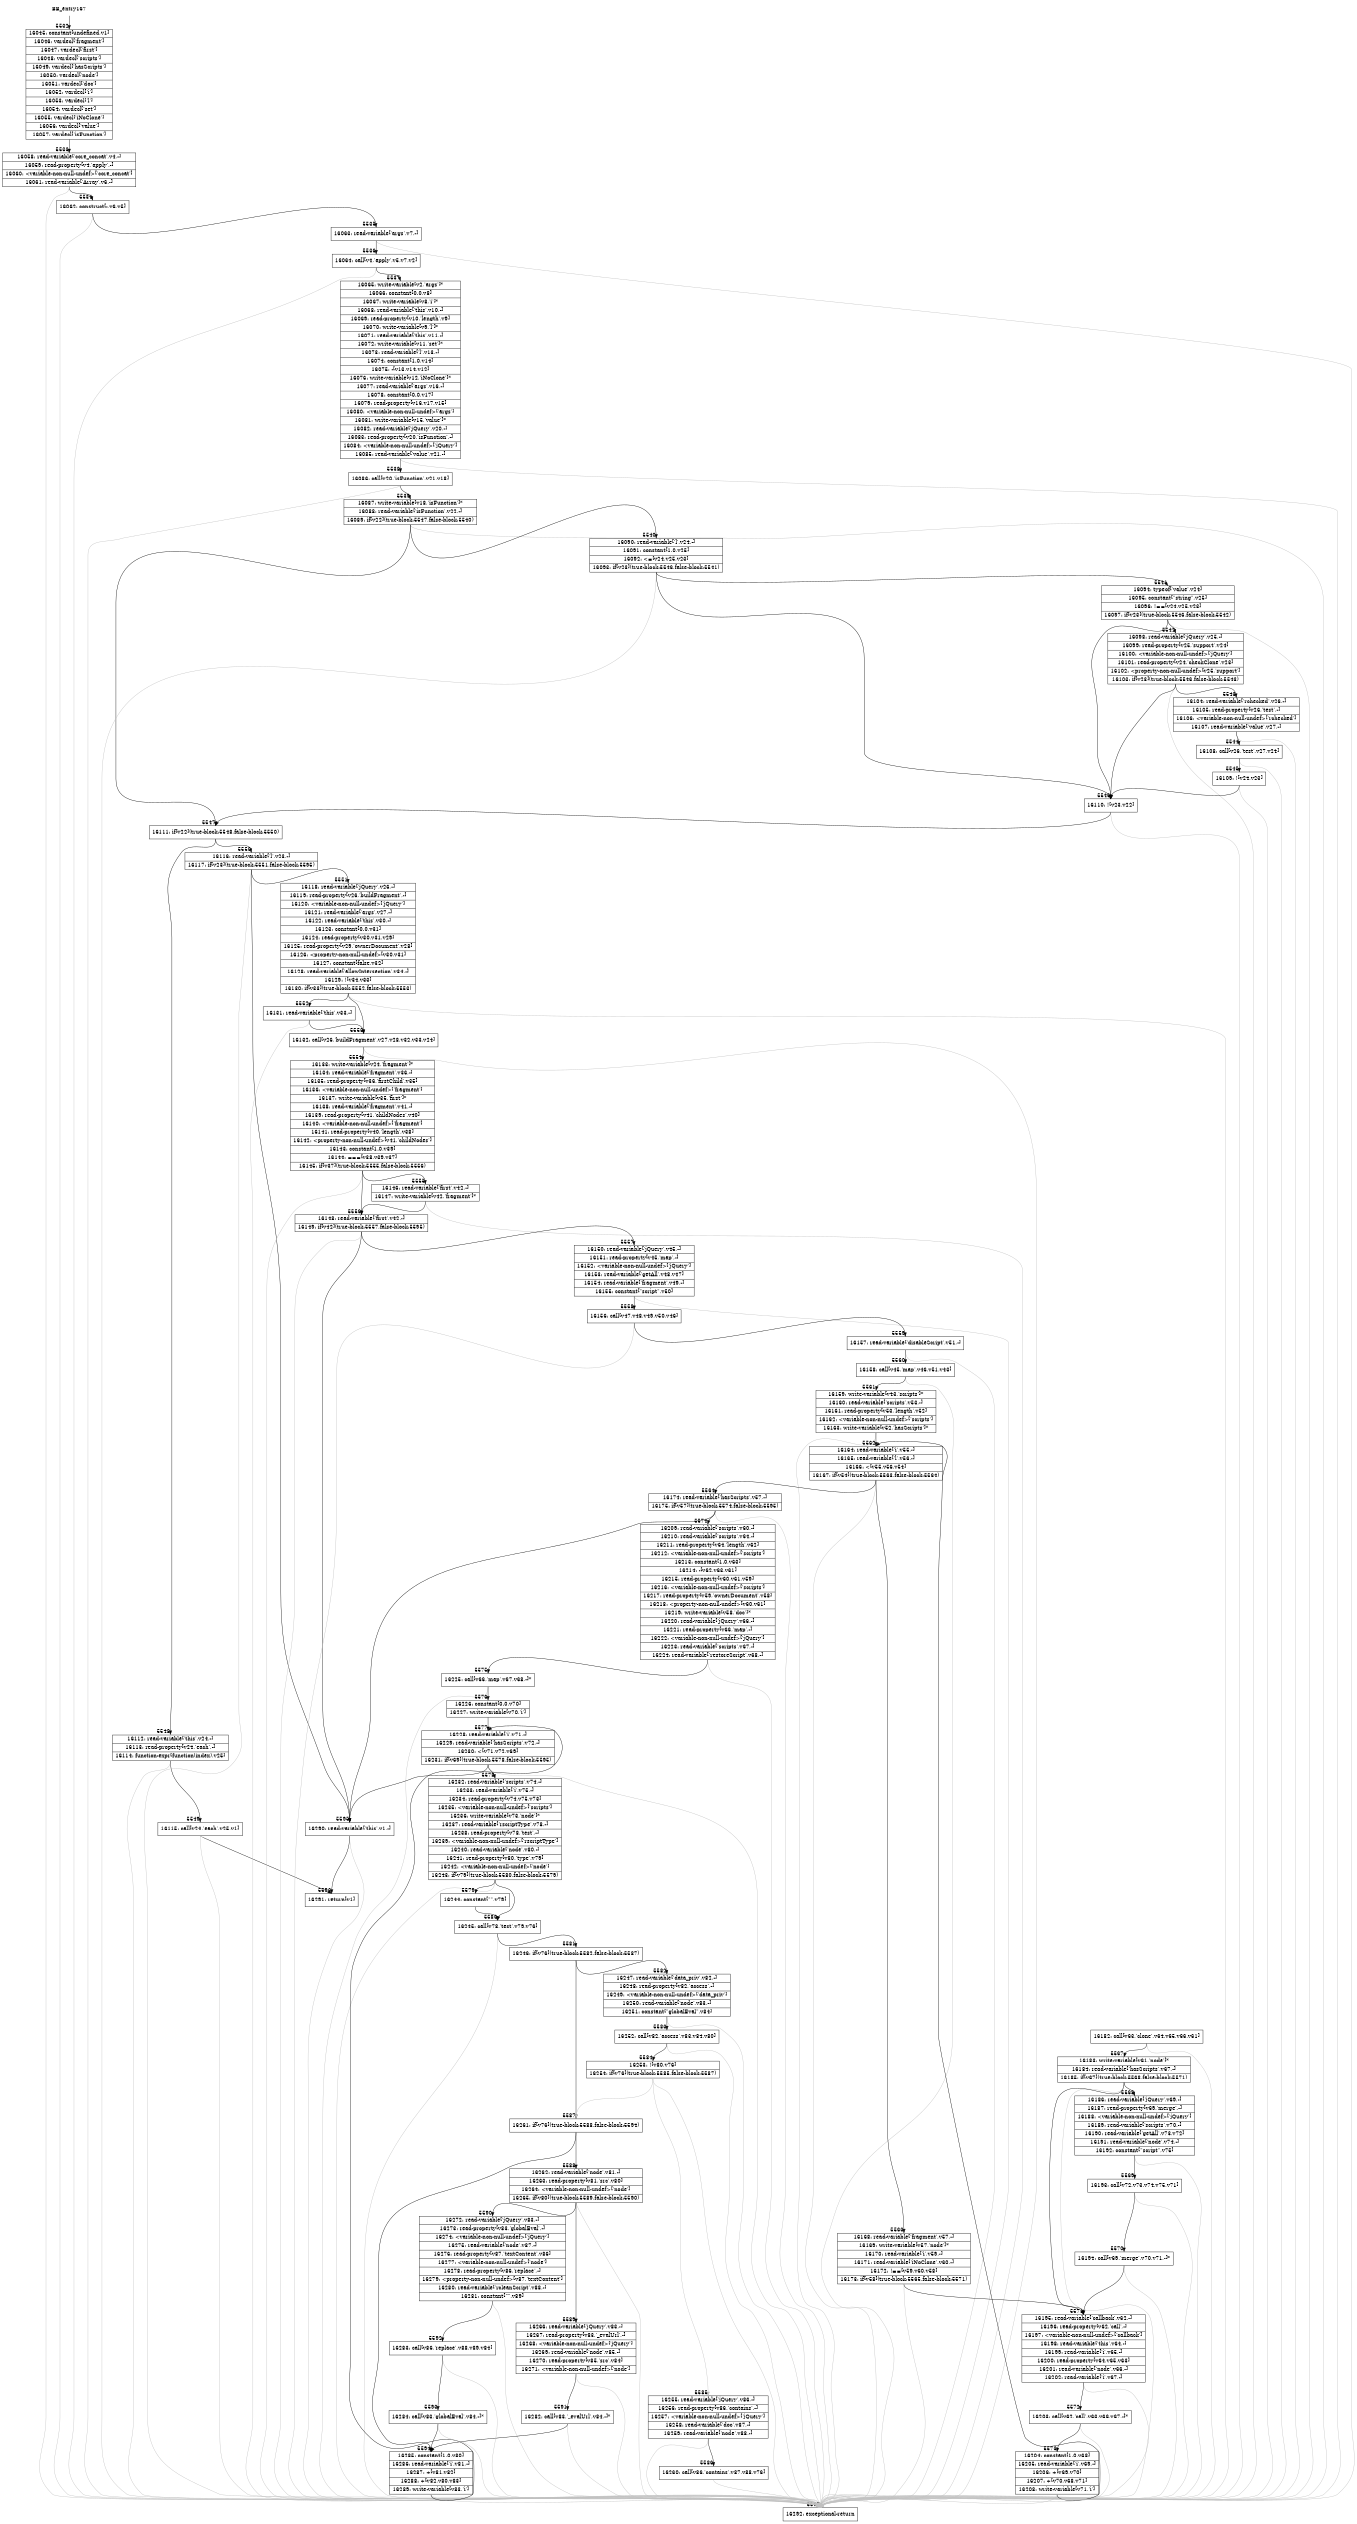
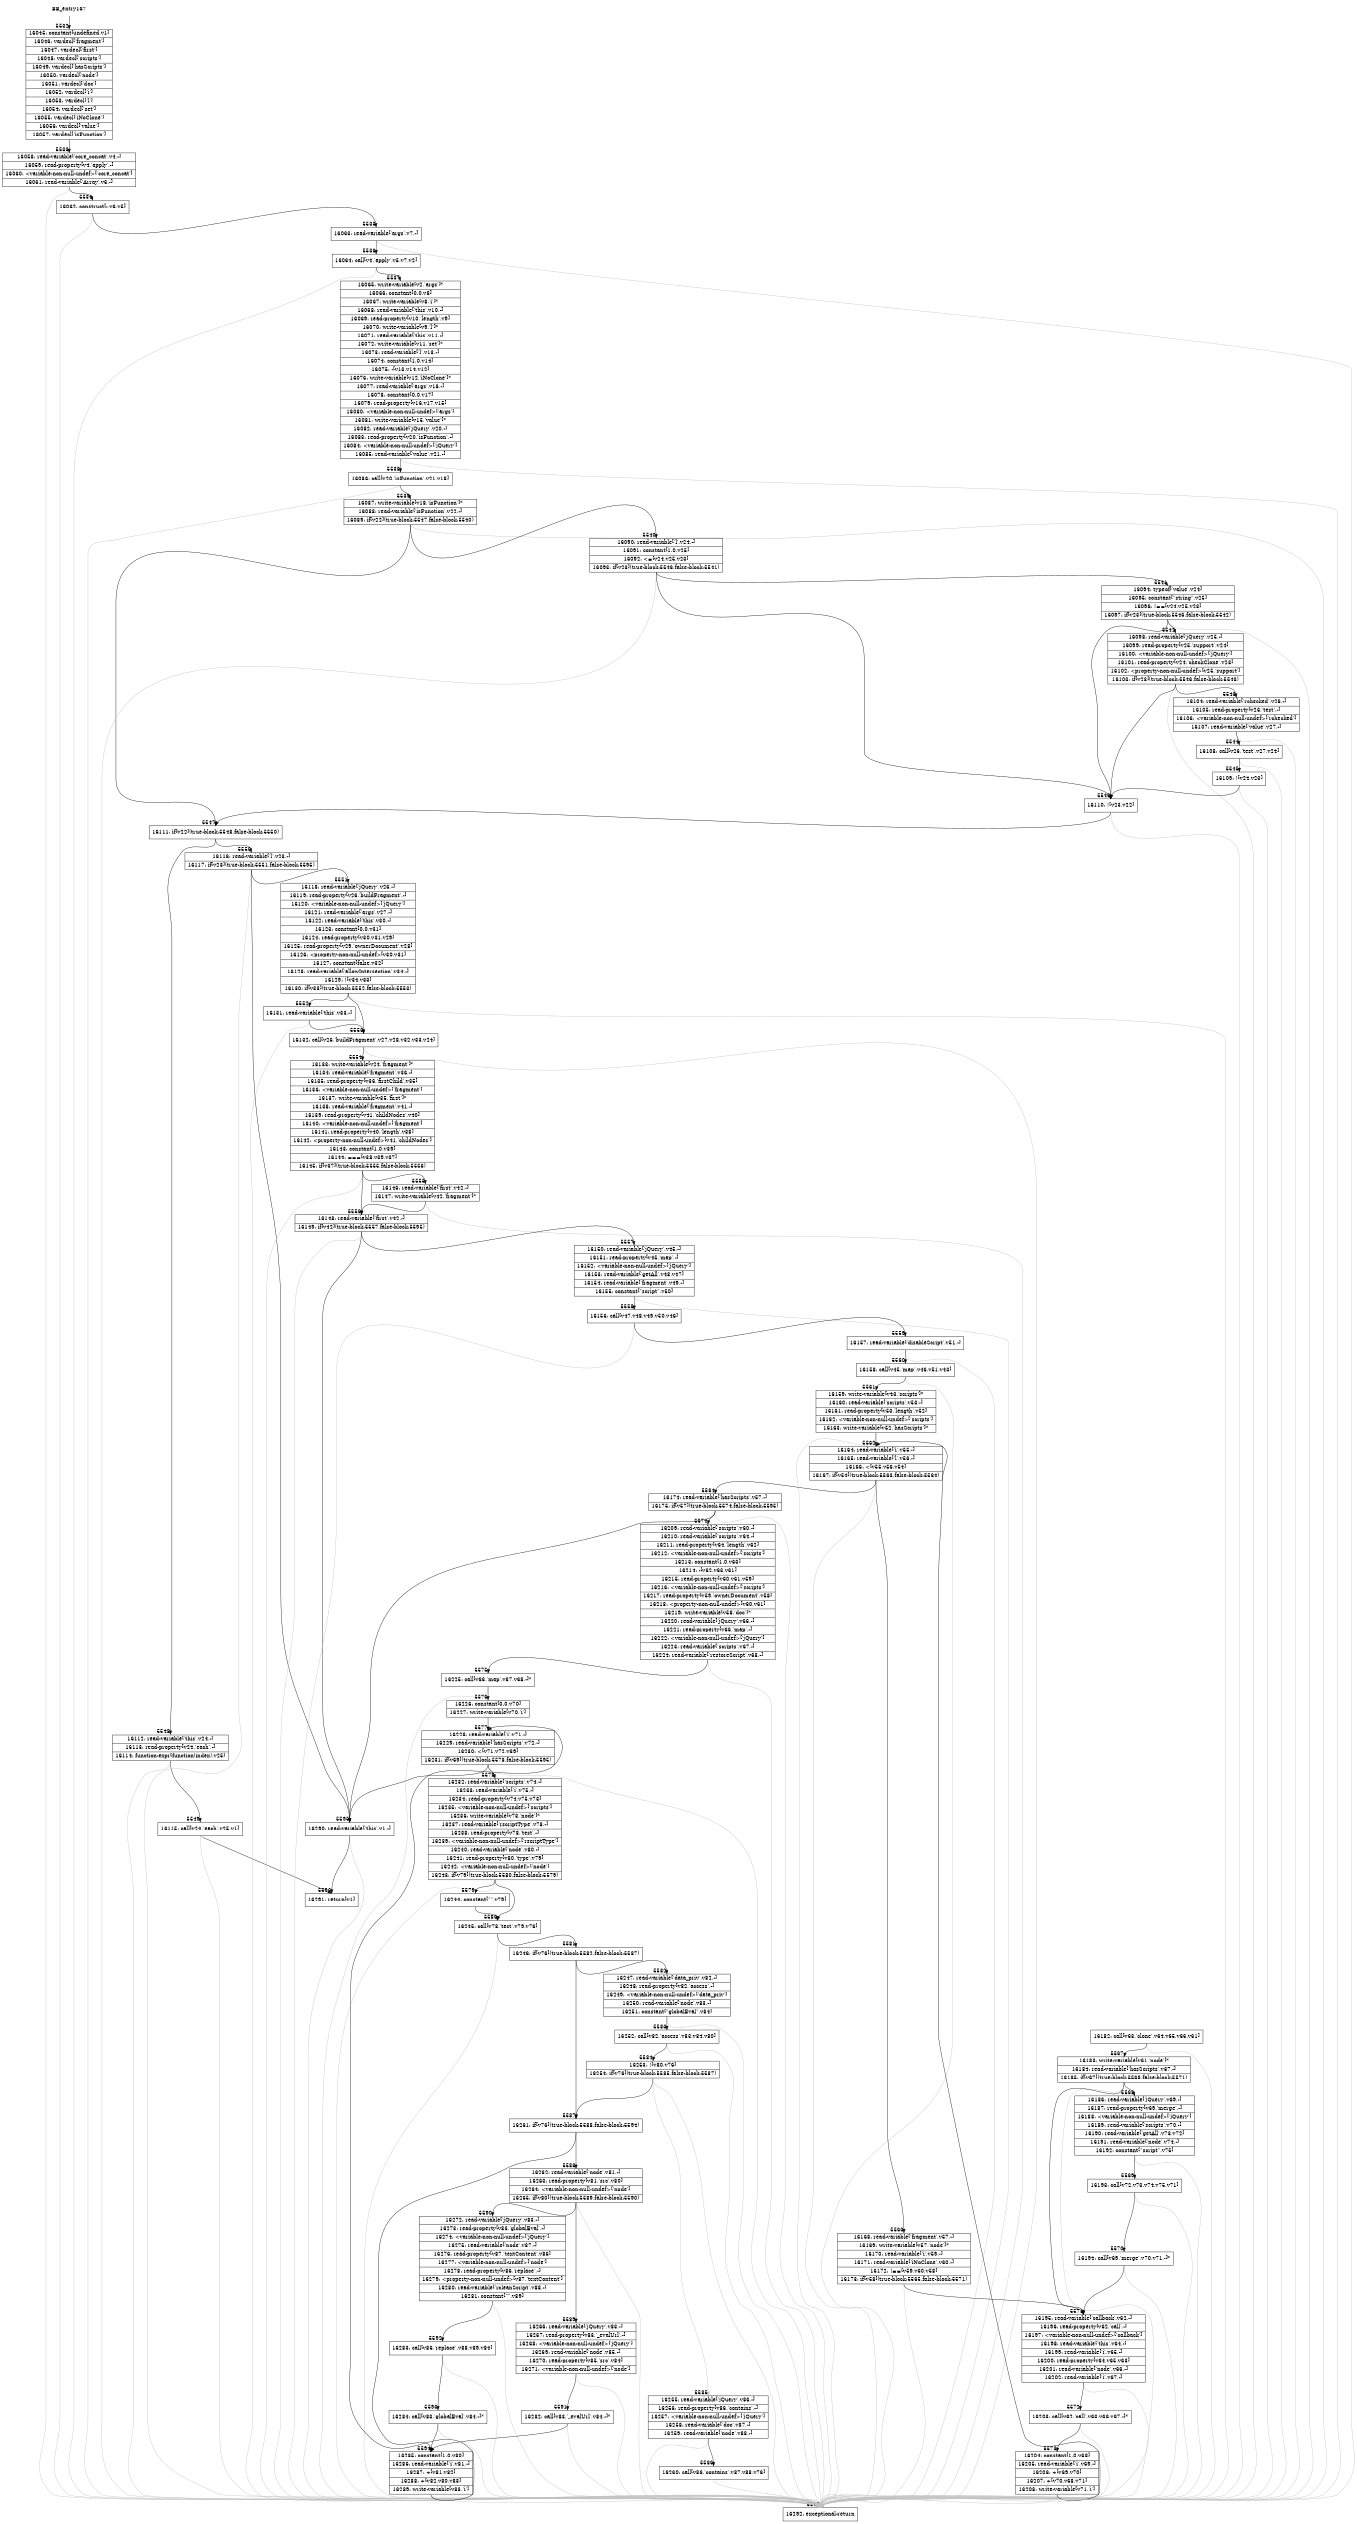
edge "16253: ![v80,v76]" -> "16261: if[v76](true-block:5588,false-block:5594)": color gray -> black
